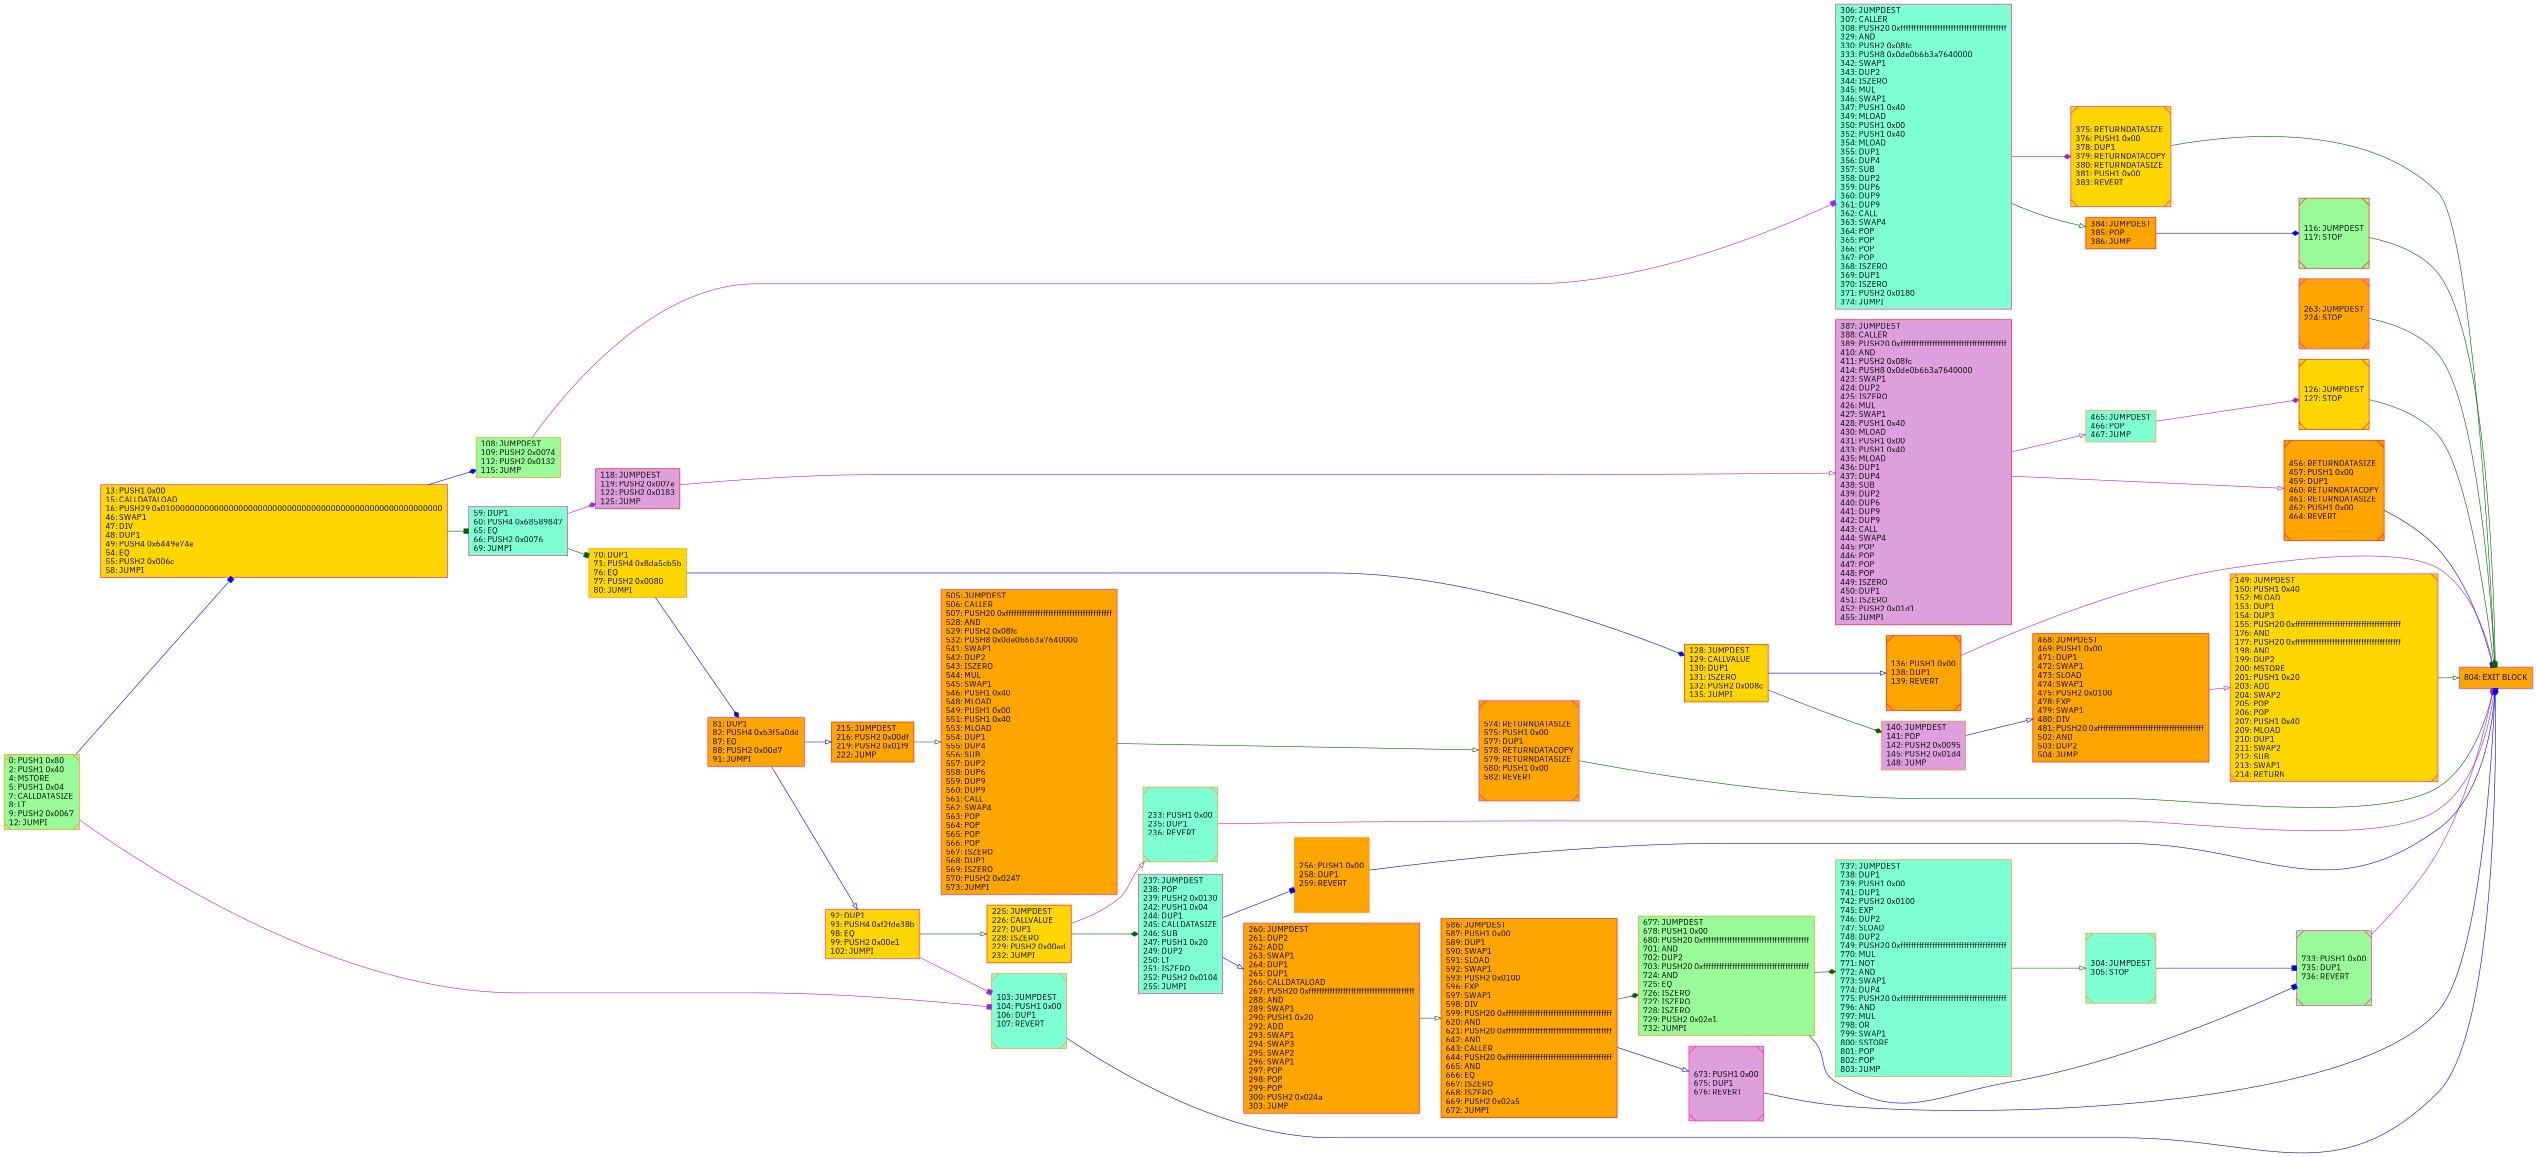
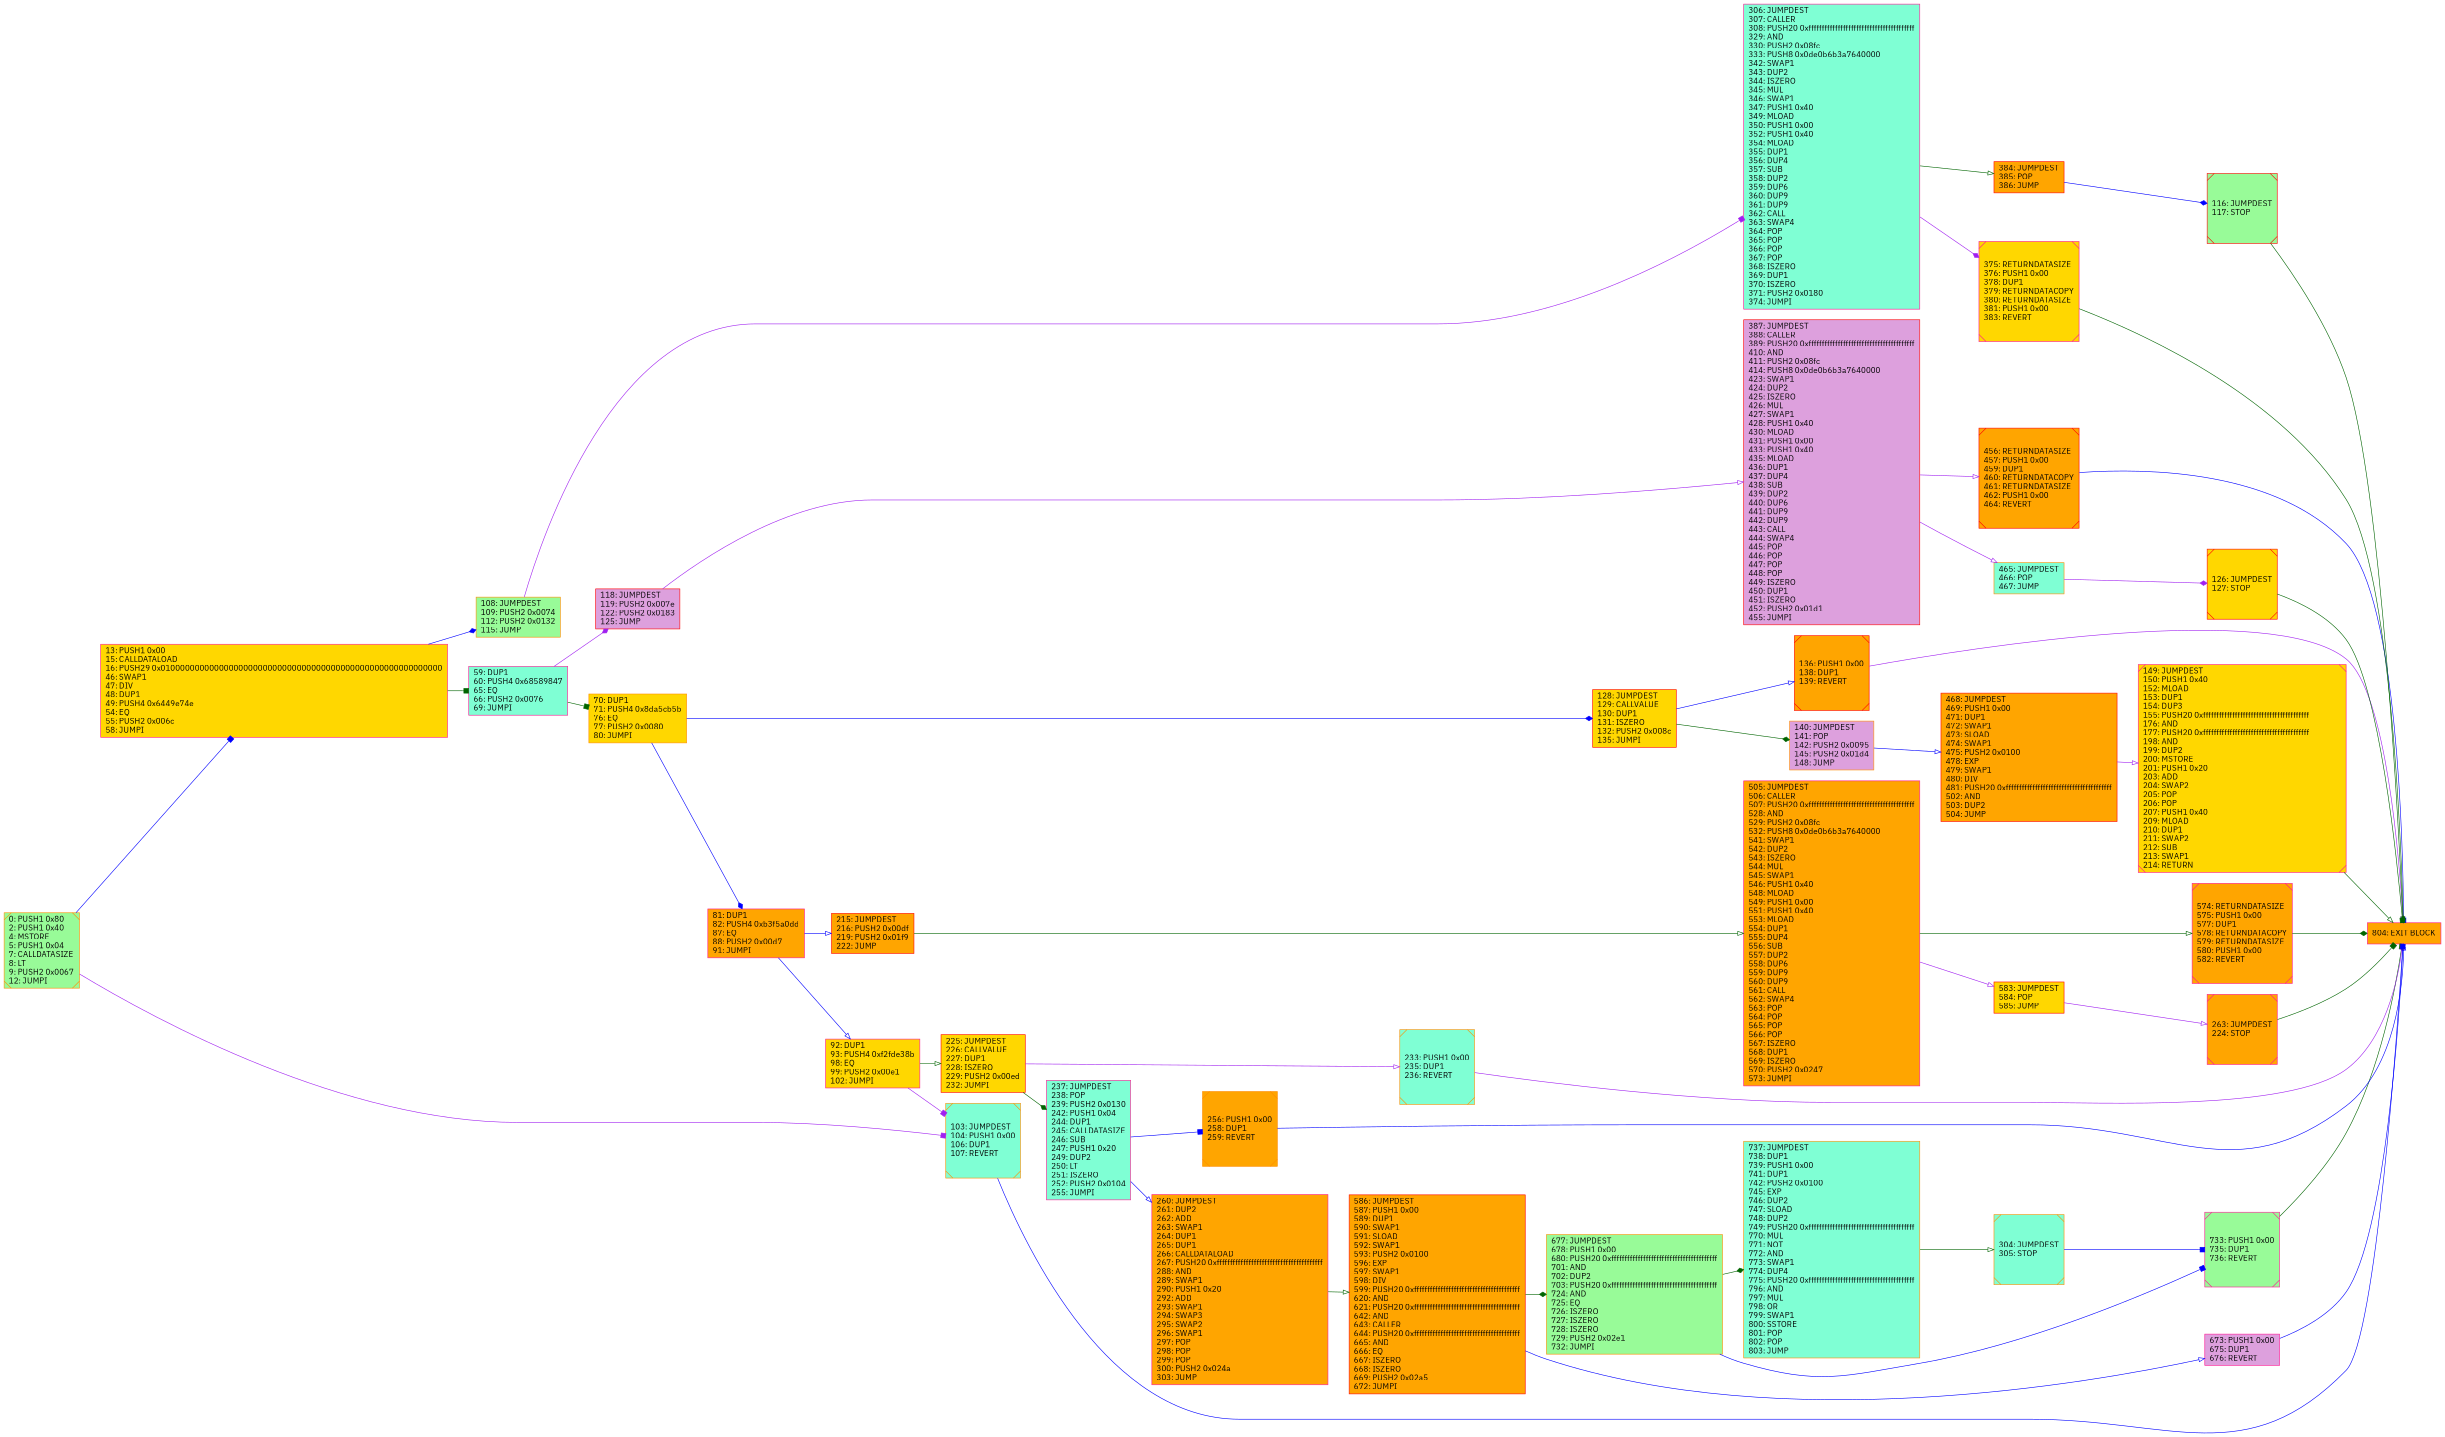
edge "733: PUSH1 0x00 735: DUP1 736: REVERT" -> "804: EXIT BLOCK": color purple -> darkgreen
node "583: JUMPDEST 584: POP 585: JUMP": added
node "673: PUSH1 0x00 675: DUP1 676: REVERT": shape Msquare -> box
